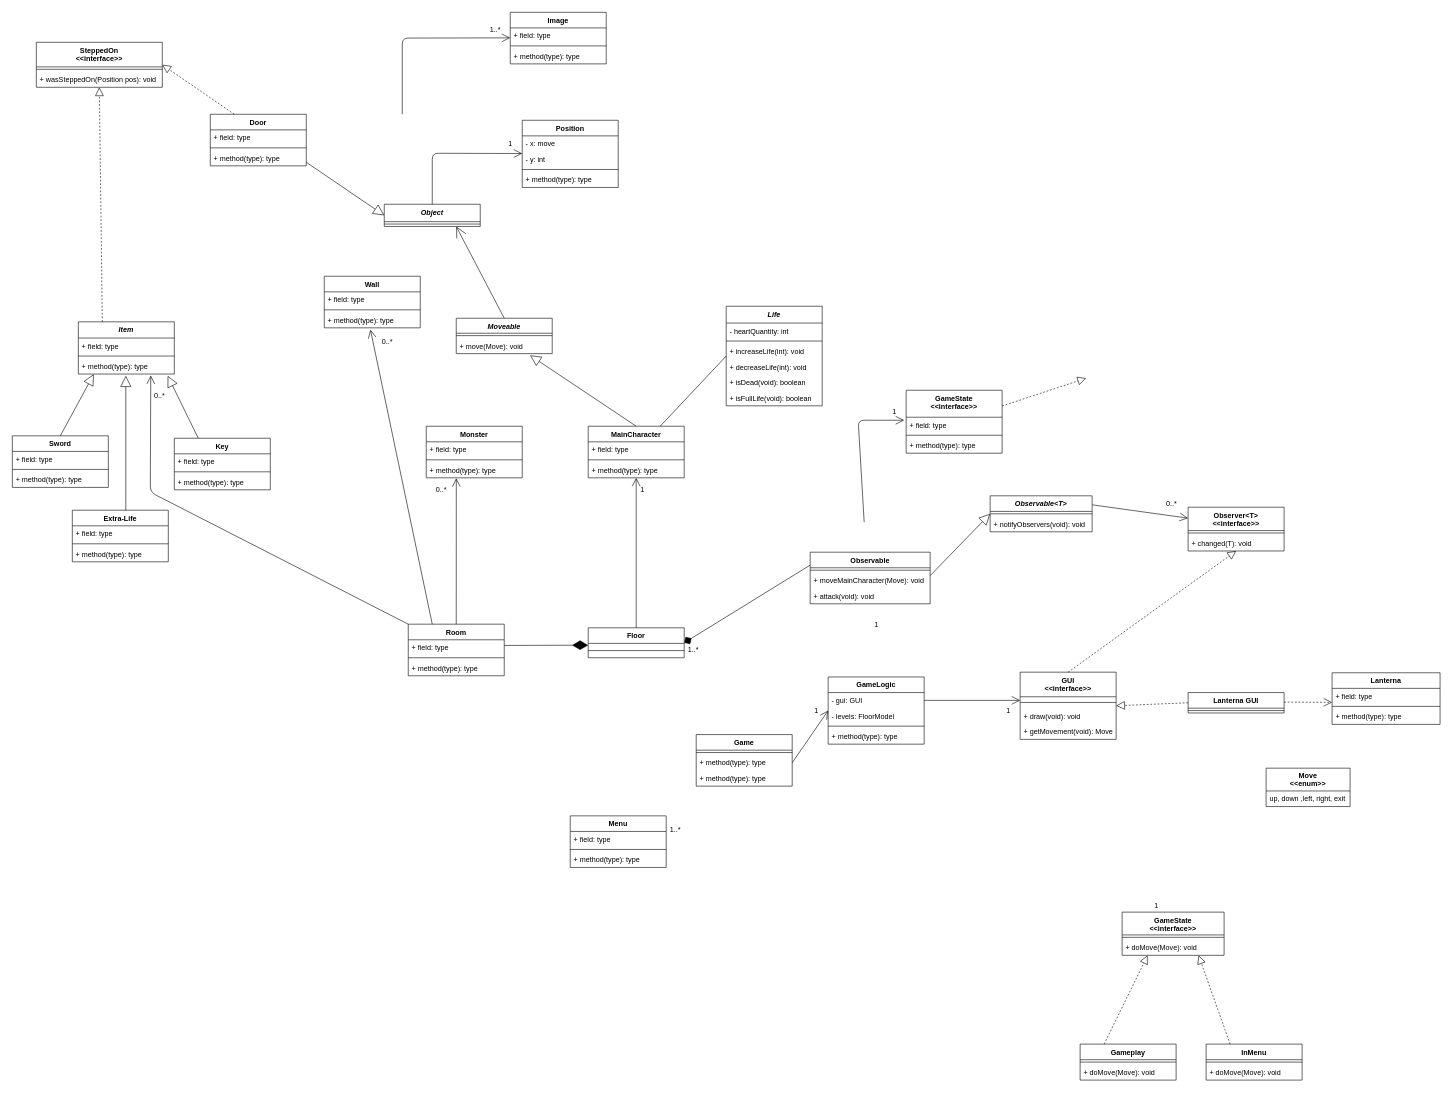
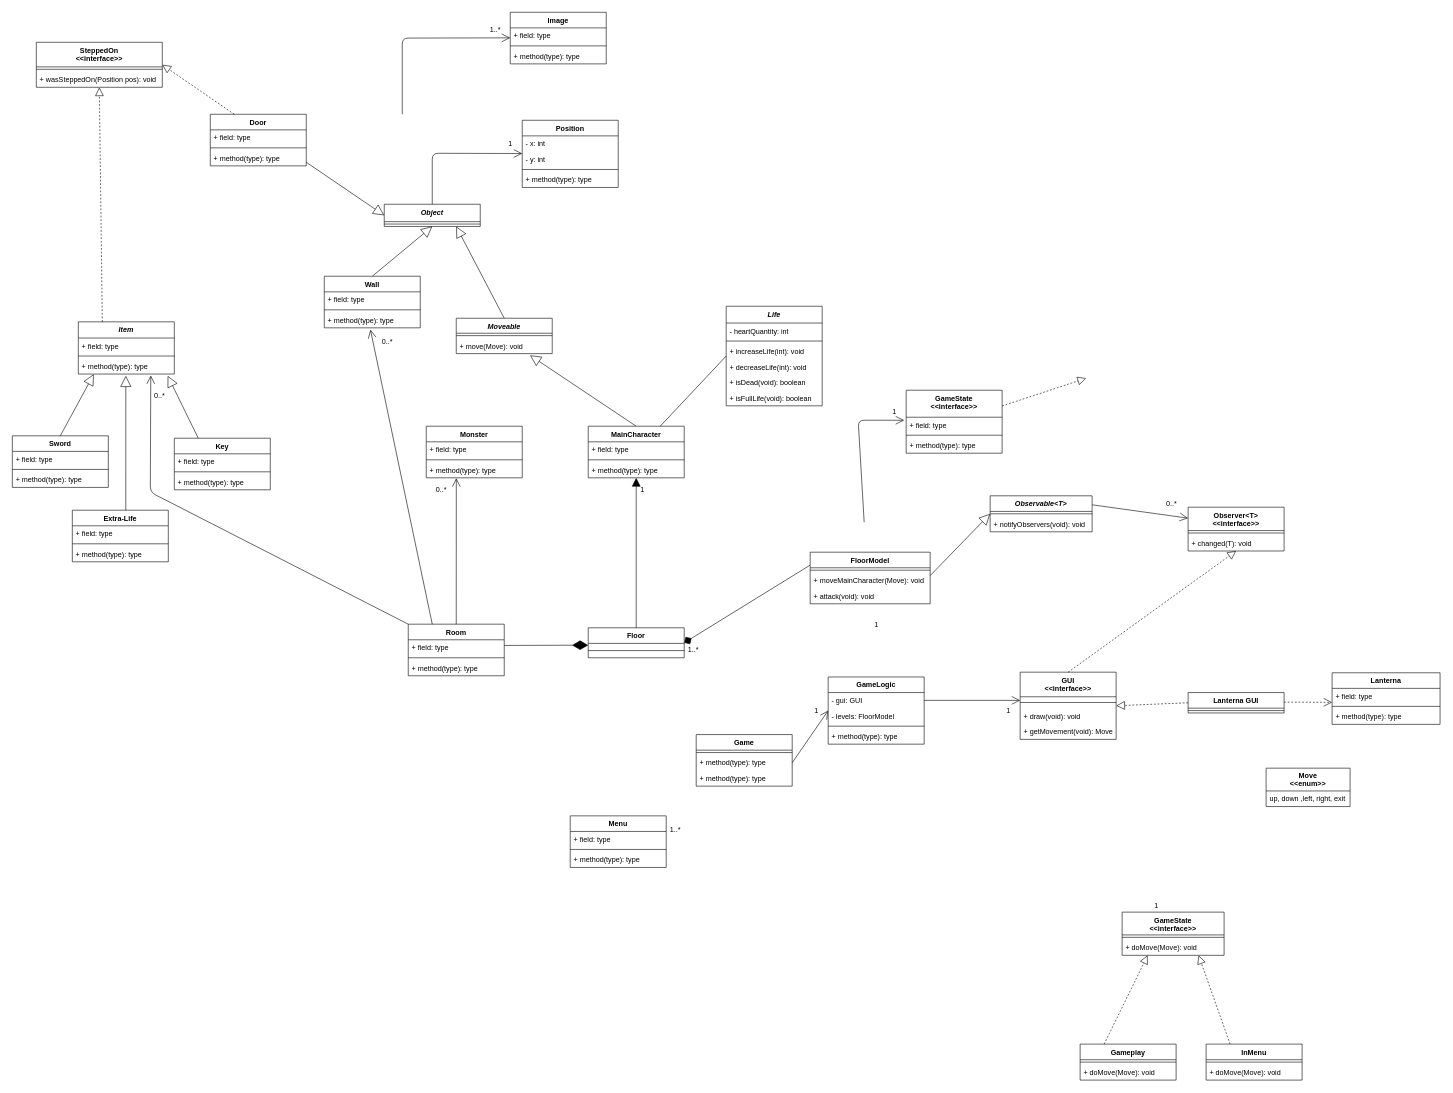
node "- x: move": label "- x: move" -> "- x: int"
edge "Moveable" -> "Object": arrowhead open -> block
edge "Wall" -> "Object": added
edge "Floor" -> "MainCharacter": arrowhead open -> block
node "Observable": label "Observable" -> "FloorModel"
